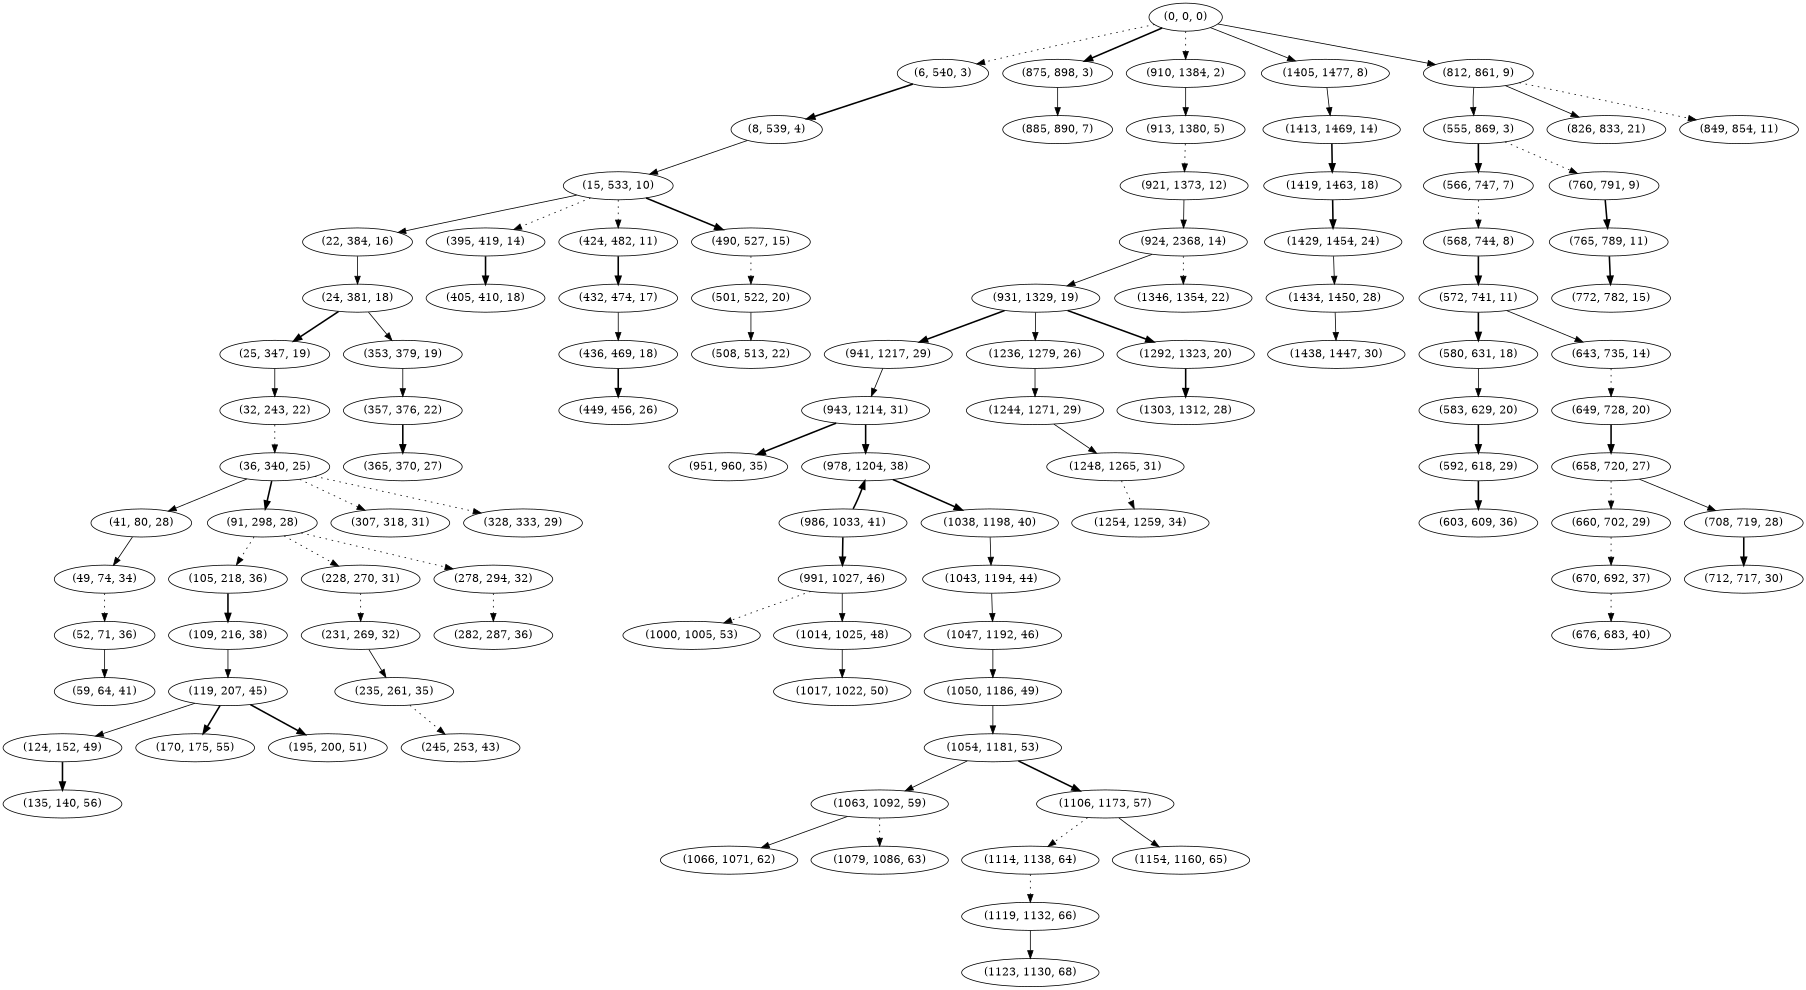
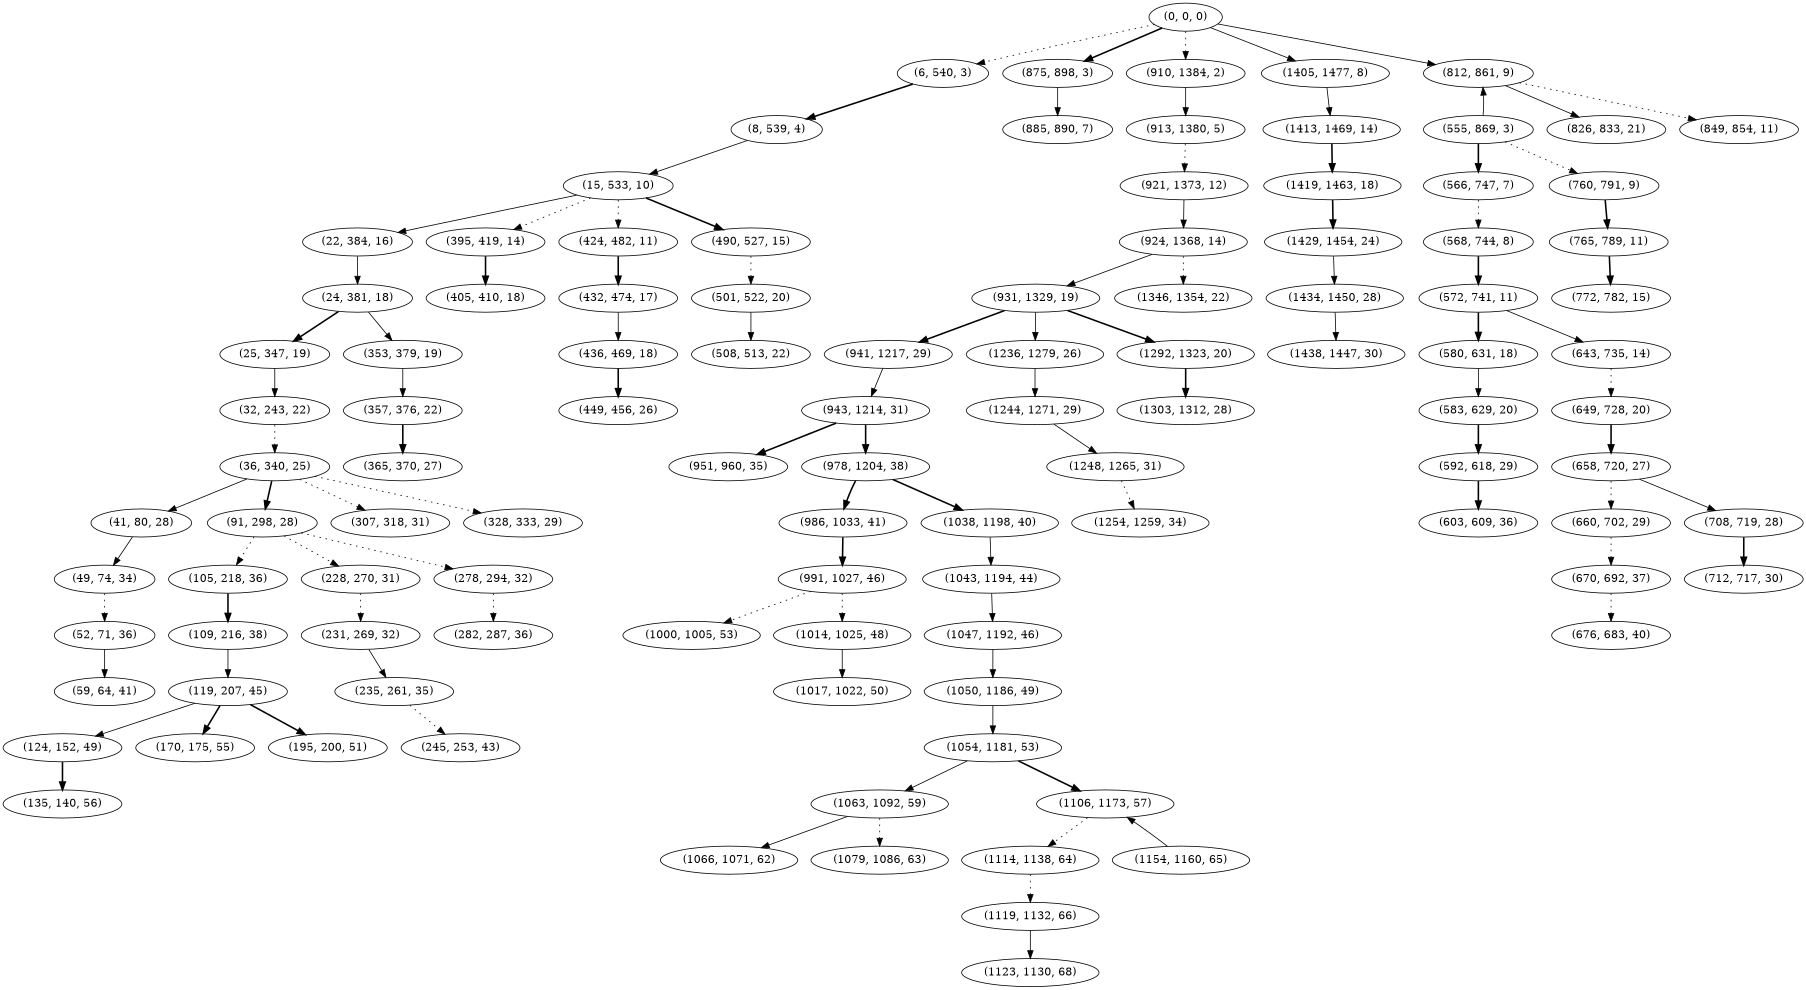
edge "(812, 861, 9)" -> "(555, 869, 3)": reversed
node "(924, 2368, 14)": label "(924, 2368, 14)" -> "(924, 1368, 14)"
edge "(986, 1033, 41)" -> "(978, 1204, 38)": reversed
edge "(991, 1027, 46)" -> "(1014, 1025, 48)": style solid -> dotted
edge "(1106, 1173, 57)" -> "(1154, 1160, 65)": reversed
